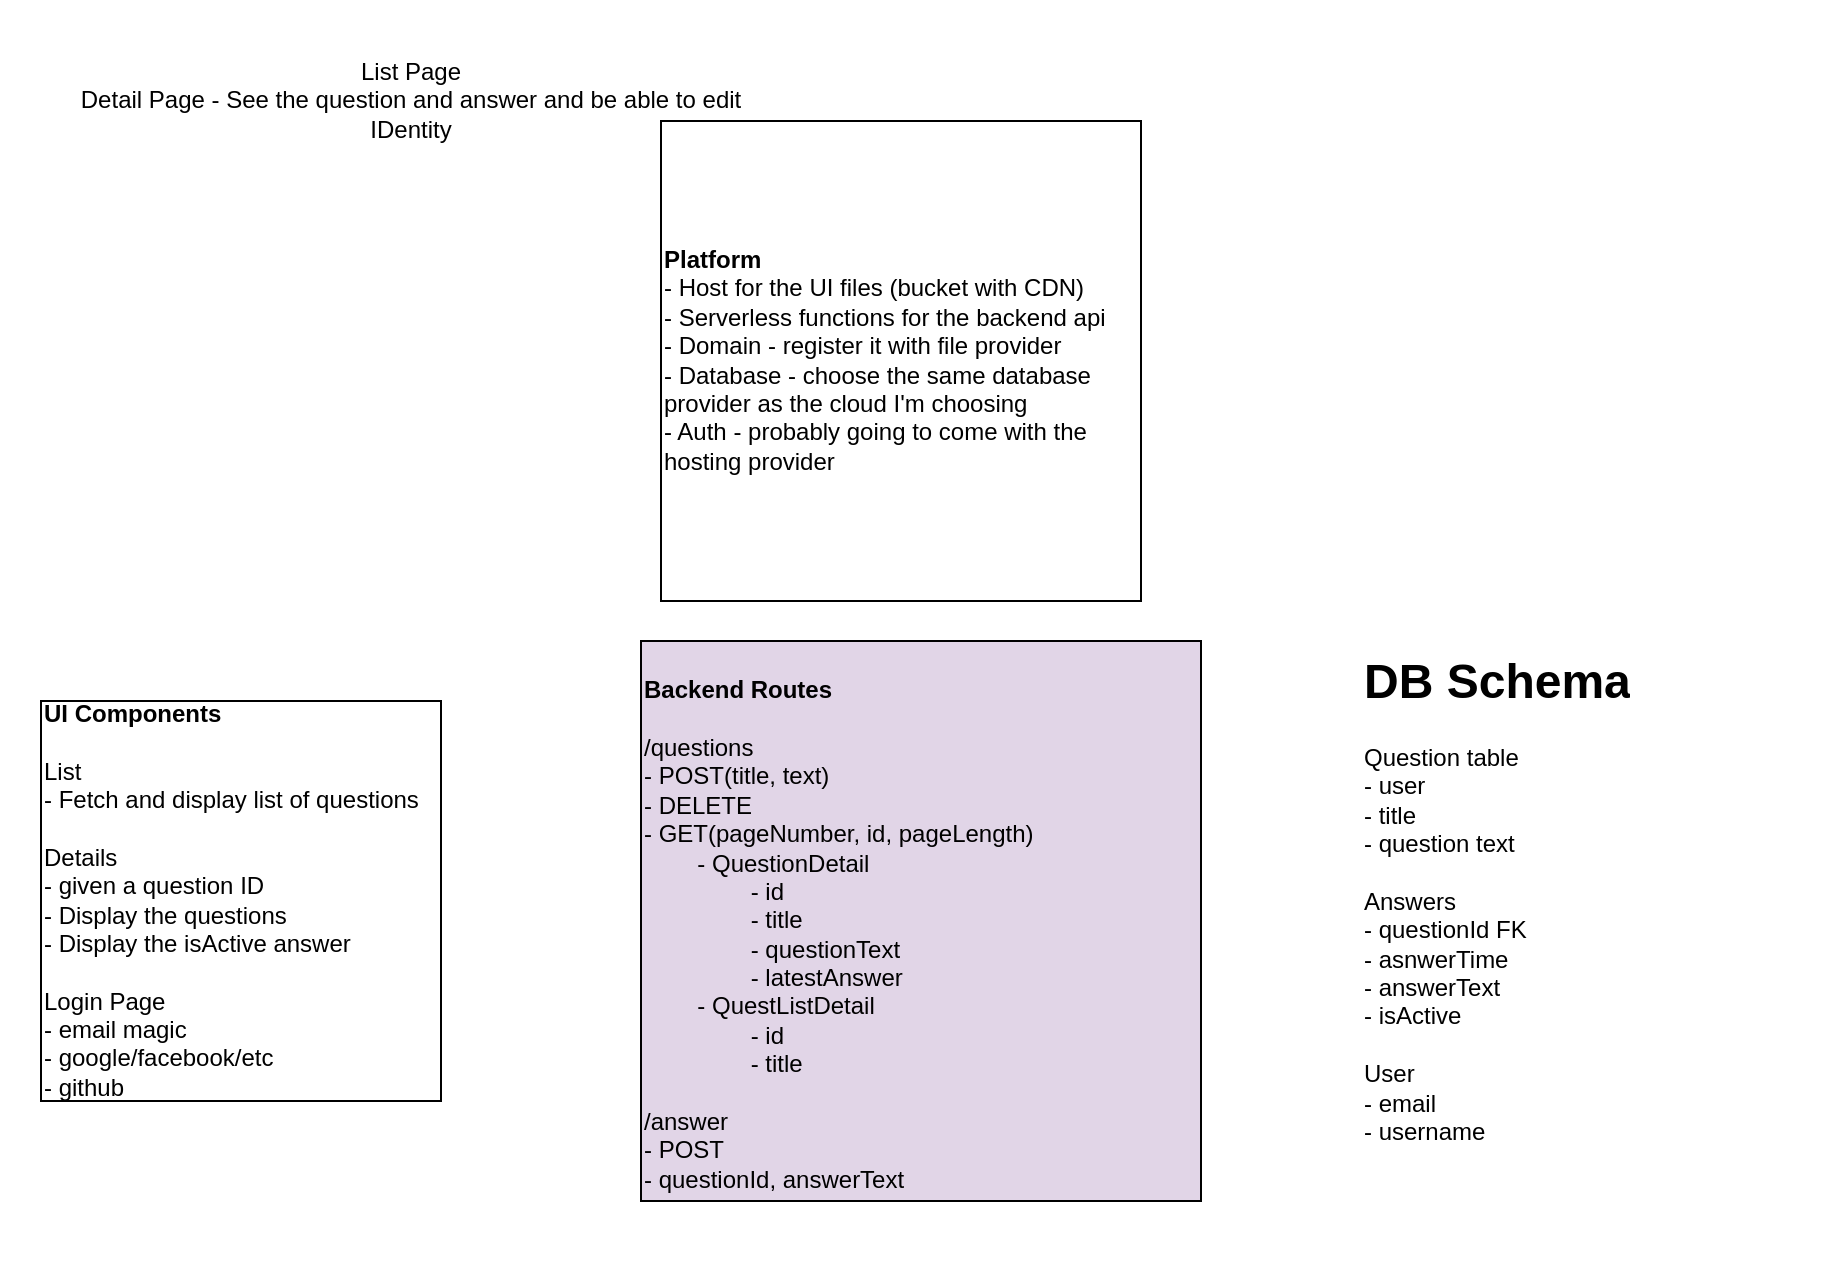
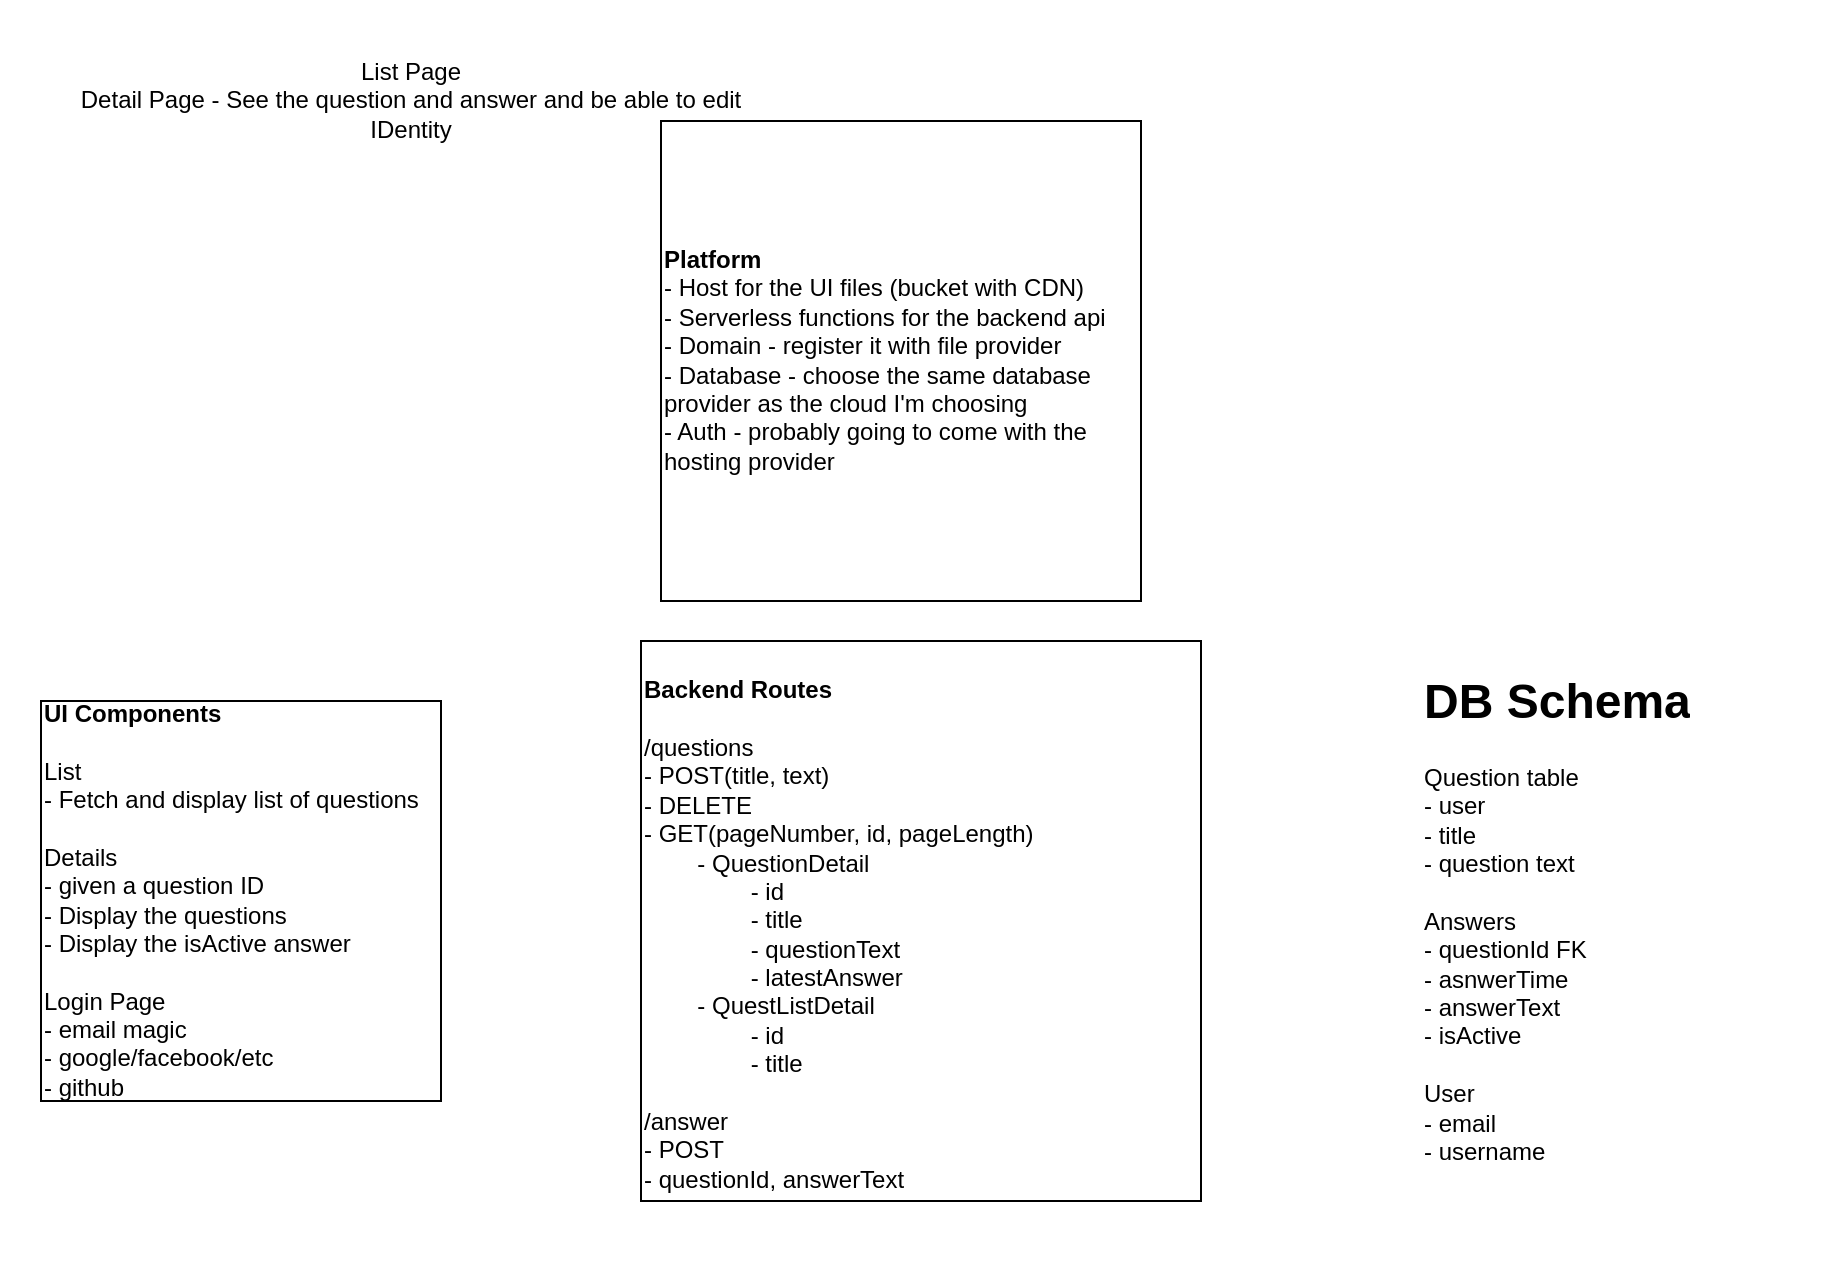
node "Backend Routes /questions - POST(title, text) - DELETE - GET(pageNumber, id, pageLength) - QuestionDetail - id - title - questionText - latestAnswer - QuestListDetail - id - title /answer - POST - questionId, answerText": fillcolor #e1d5e7 -> #ffffff
node "DB SchemaQuestion table - user - title - question text Answers - questionId FK - asnwerTime - answerText - isActive User - email - username": moved (1541, 931) -> (1601, 951)
